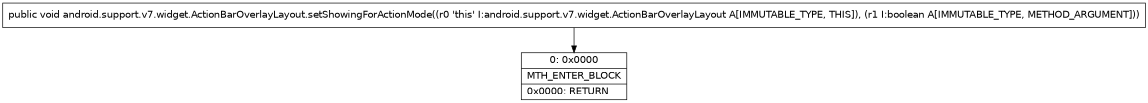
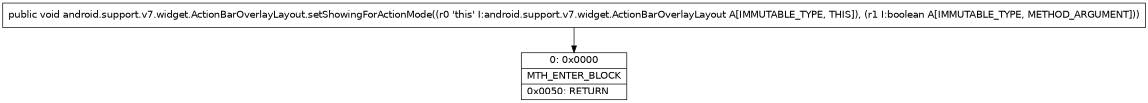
node "0: 0x0000": text "0x0000: RETURN" -> "0x0050: RETURN"
